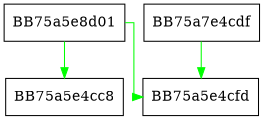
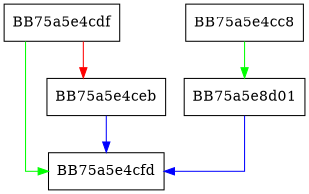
node "BB75a7e4cdf": label "BB75a7e4cdf" -> "BB75a5e4cdf"
edge "BB75a5e8d01" -> "BB75a5e4cc8": reversed
edge "BB75a5e8d01" -> "BB75a5e4cfd": color green -> blue
node "BB75a5e4ceb": added
